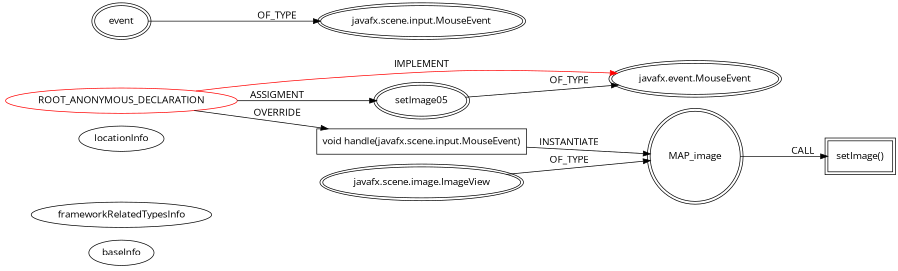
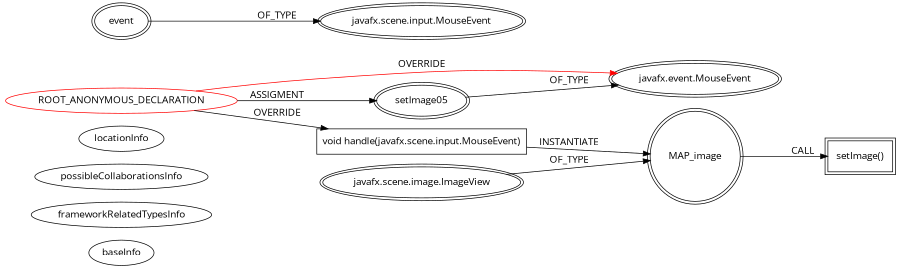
edge "ROOT_ANONYMOUS_DECLARATION" -> "javafx.event.MouseEvent": label "IMPLEMENT" -> "OVERRIDE"
node "possibleCollaborationsInfo": added
